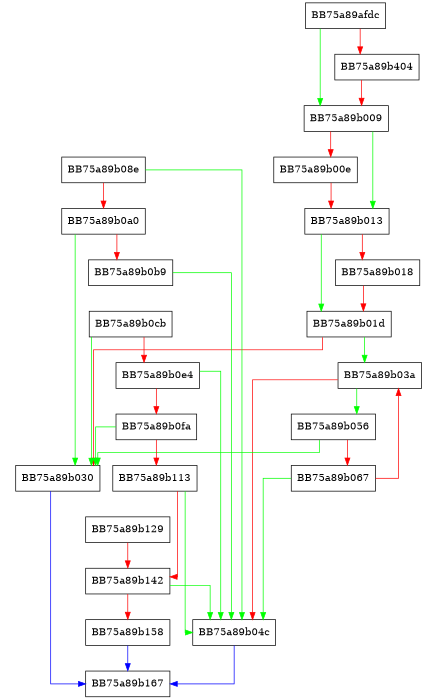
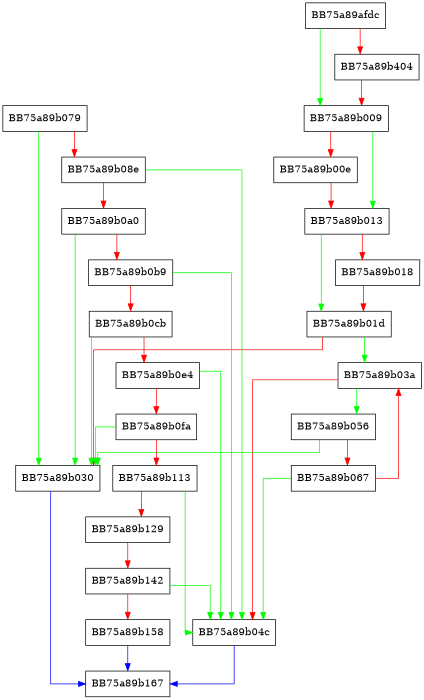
node "BB75a89b079": added
edge "BB75a89b0b9" -> "BB75a89b0cb": added
edge "BB75a89b113" -> "BB75a89b142": now "BB75a89b113" -> "BB75a89b129"
